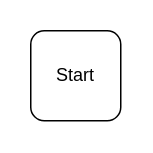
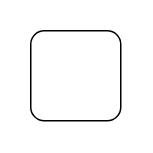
node "Start": removed
